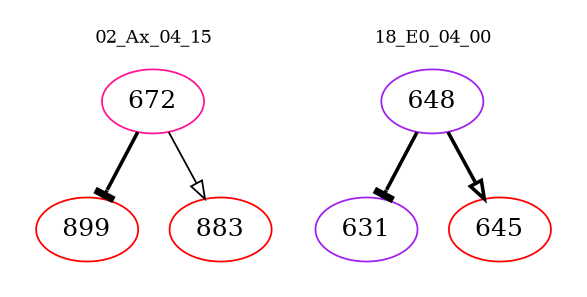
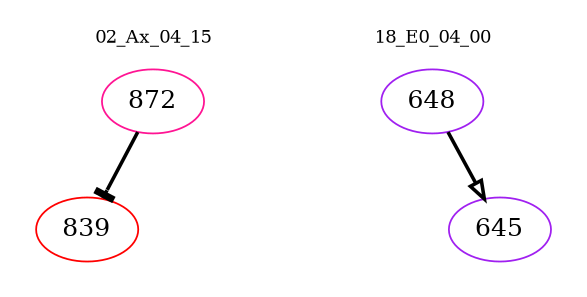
node "672": label "672" -> "872"
node "899": label "899" -> "839"
node "883": removed
node "631": removed
node "645": color red -> purple
